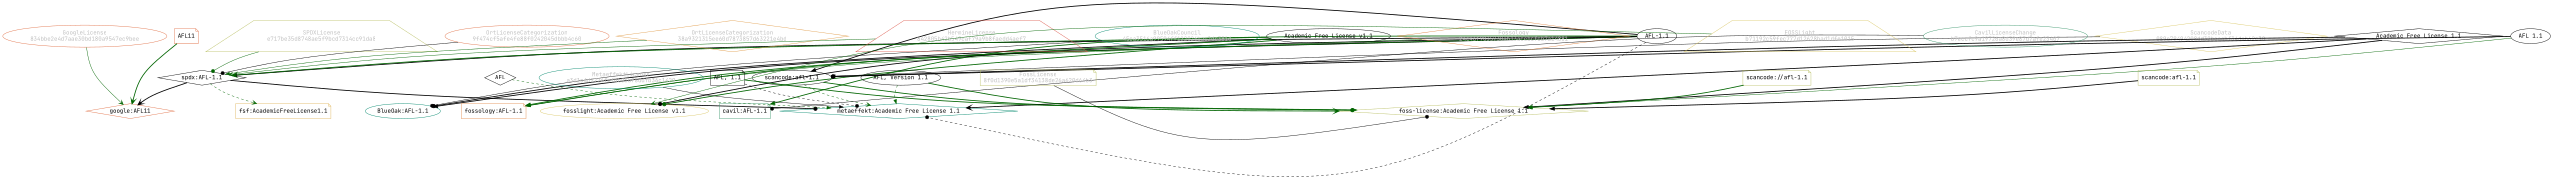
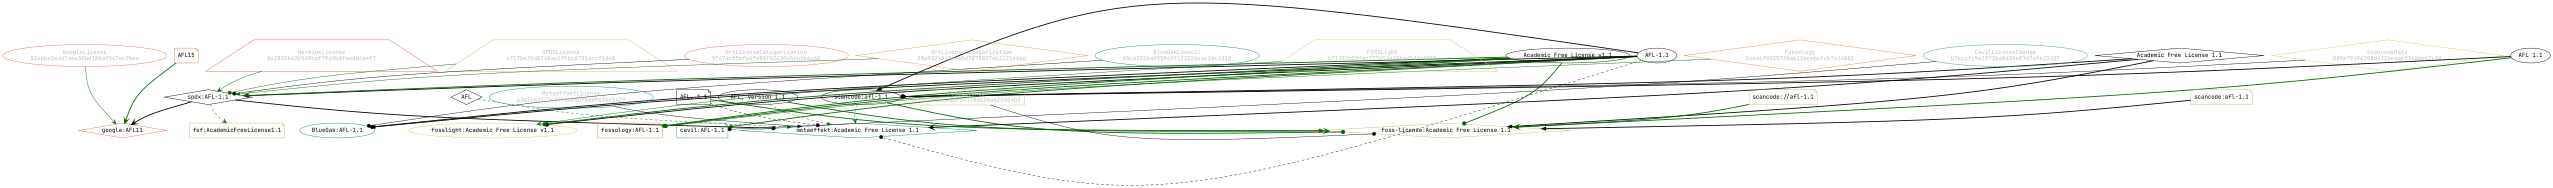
node "AFL11": label "AFL11" -> "AFL15"
edge "Academic Free License v1.1" -> "fossology:AFL-1.1": arrowhead normal -> dot
edge "AFL 1.1" -> "foss-license:Academic Free License 1.1": style solid -> bold
edge "Academic Free License v1.1" -> "foss-license:Academic Free License 1.1": added
